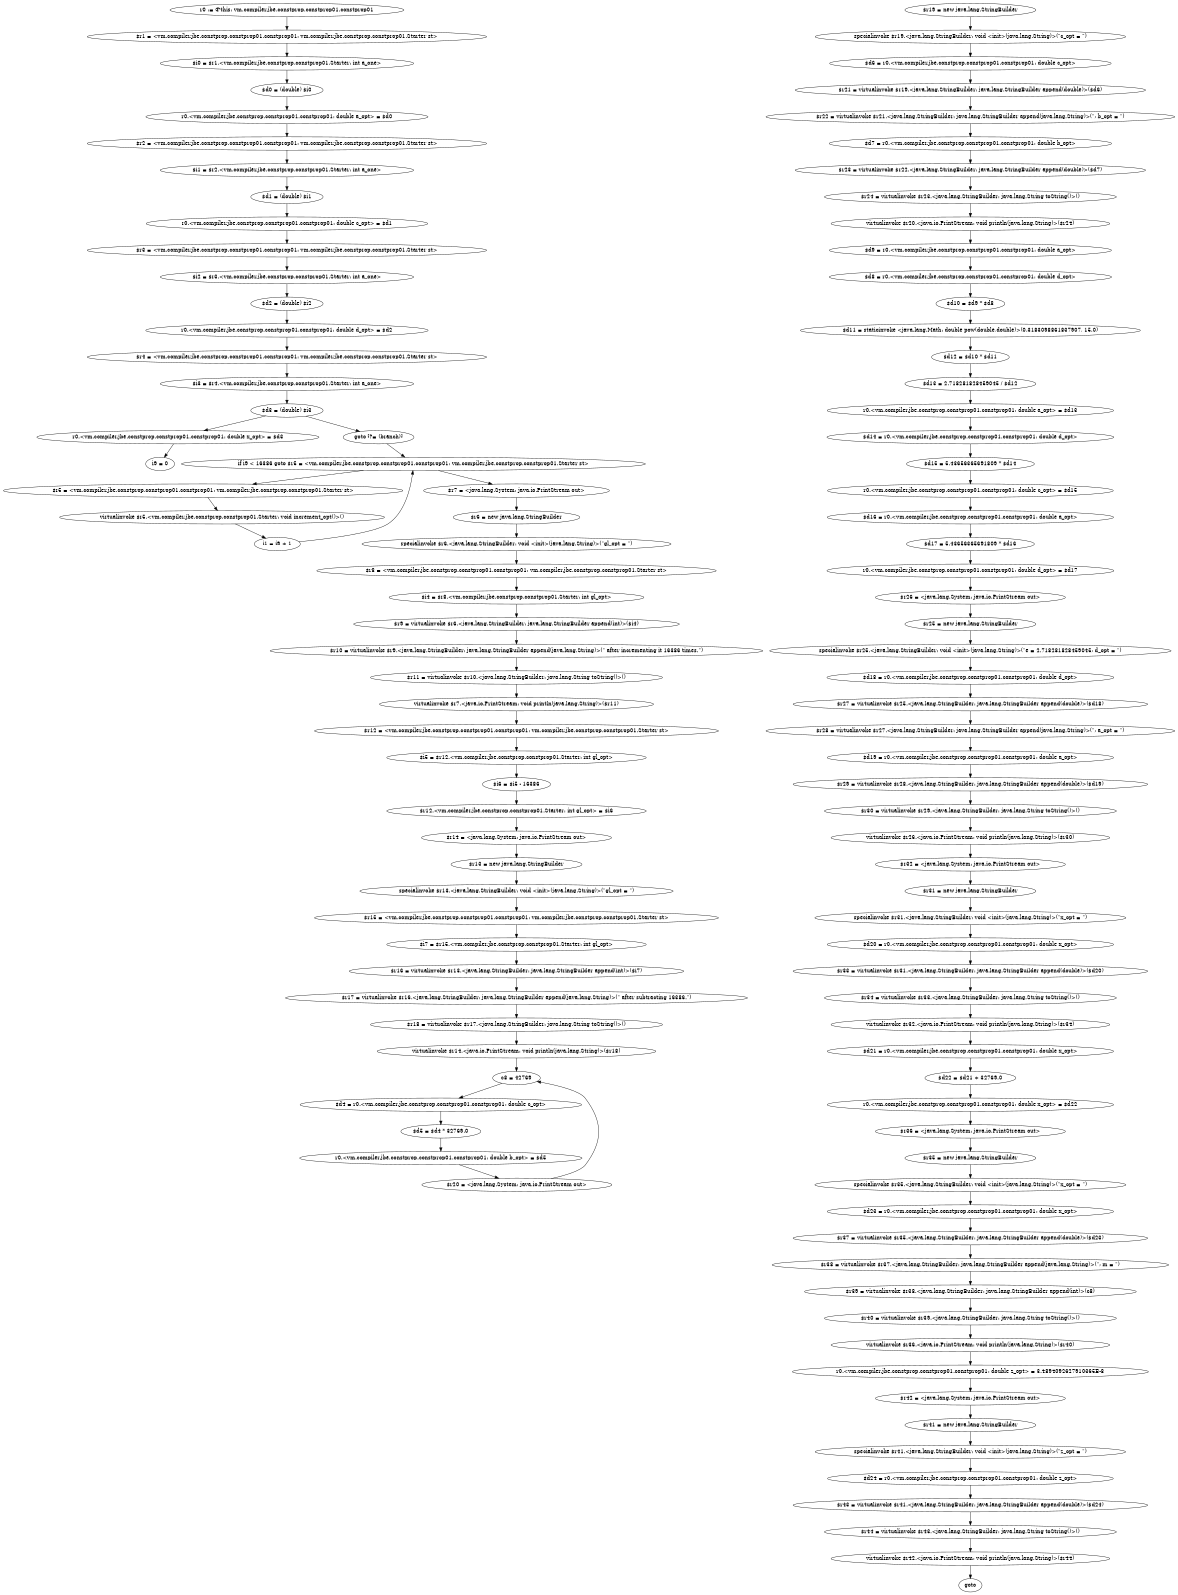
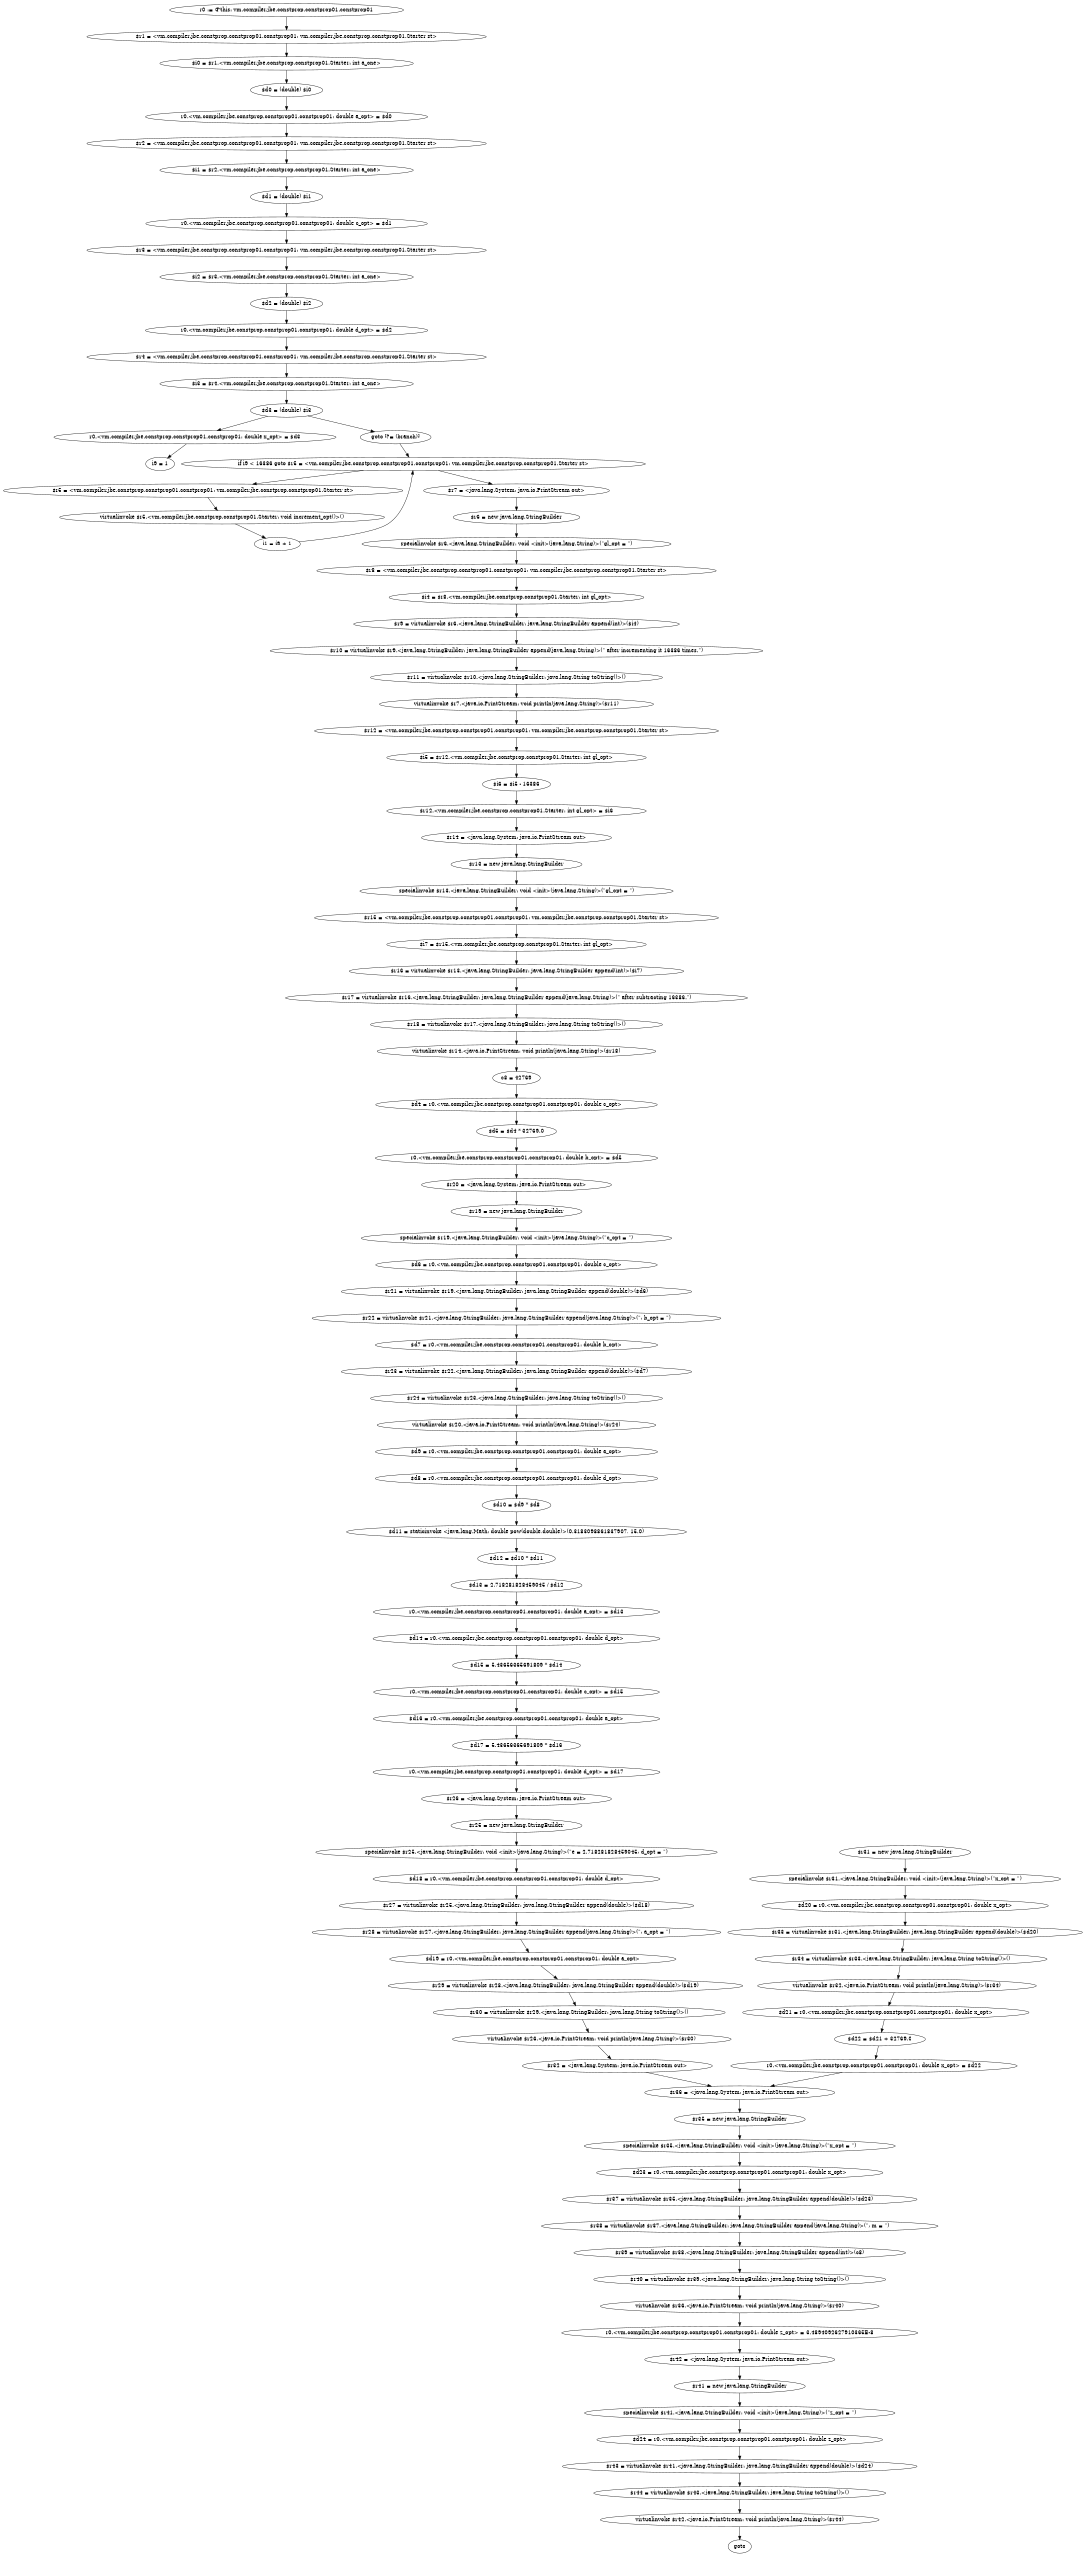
node "i9 = 0": label "i9 = 0" -> "i9 = 1"
edge "$r32 = <java.lang.System: java.io.PrintStream out>" -> "$r31 = new java.lang.StringBuilder": now "$r32 = <java.lang.System: java.io.PrintStream out>" -> "$r36 = <java.lang.System: java.io.PrintStream out>"
edge "$r20 = <java.lang.System: java.io.PrintStream out>" -> "c8 = 42769": now "$r20 = <java.lang.System: java.io.PrintStream out>" -> "$r19 = new java.lang.StringBuilder"
